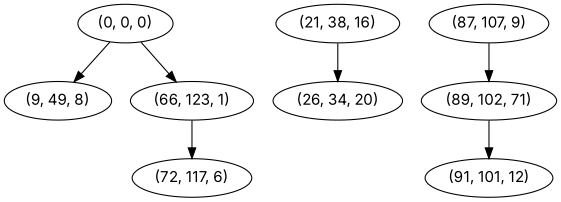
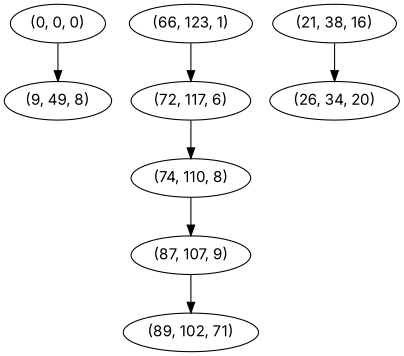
edge "(0, 0, 0)" -> "(66, 123, 1)": removed
node "(74, 110, 8)": added
node "(91, 101, 12)": removed
